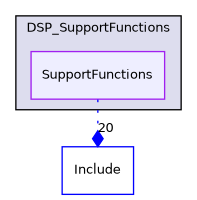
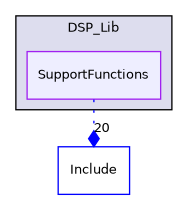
cluster "DSP_SupportFunctions": label "DSP_SupportFunctions" -> "DSP_Lib"
